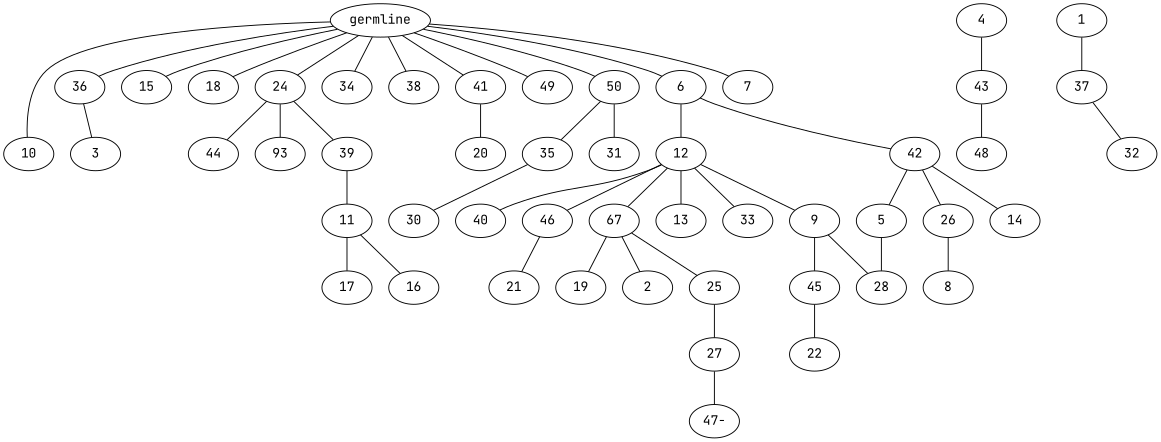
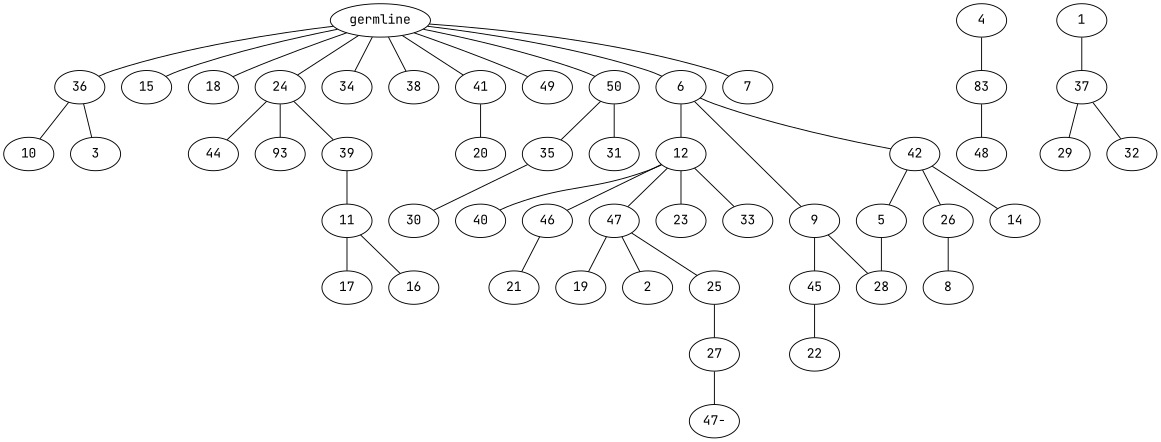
edge "germline" -- "10": now "36" -- "10"
node "43": label "43" -> "83"
node "29": added
edge "12" -- "9": now "6" -- "9"
node "67": label "67" -> "47"
node "13": label "13" -> "23"
